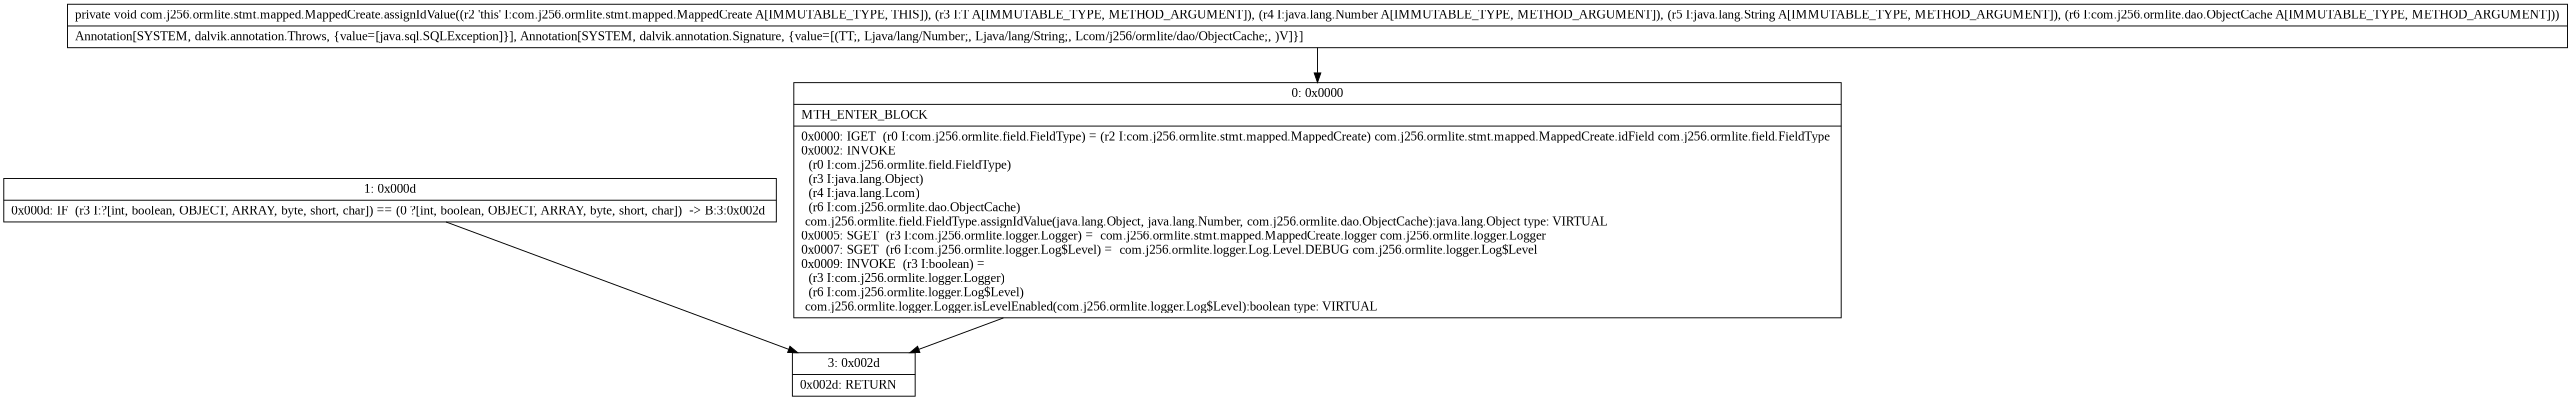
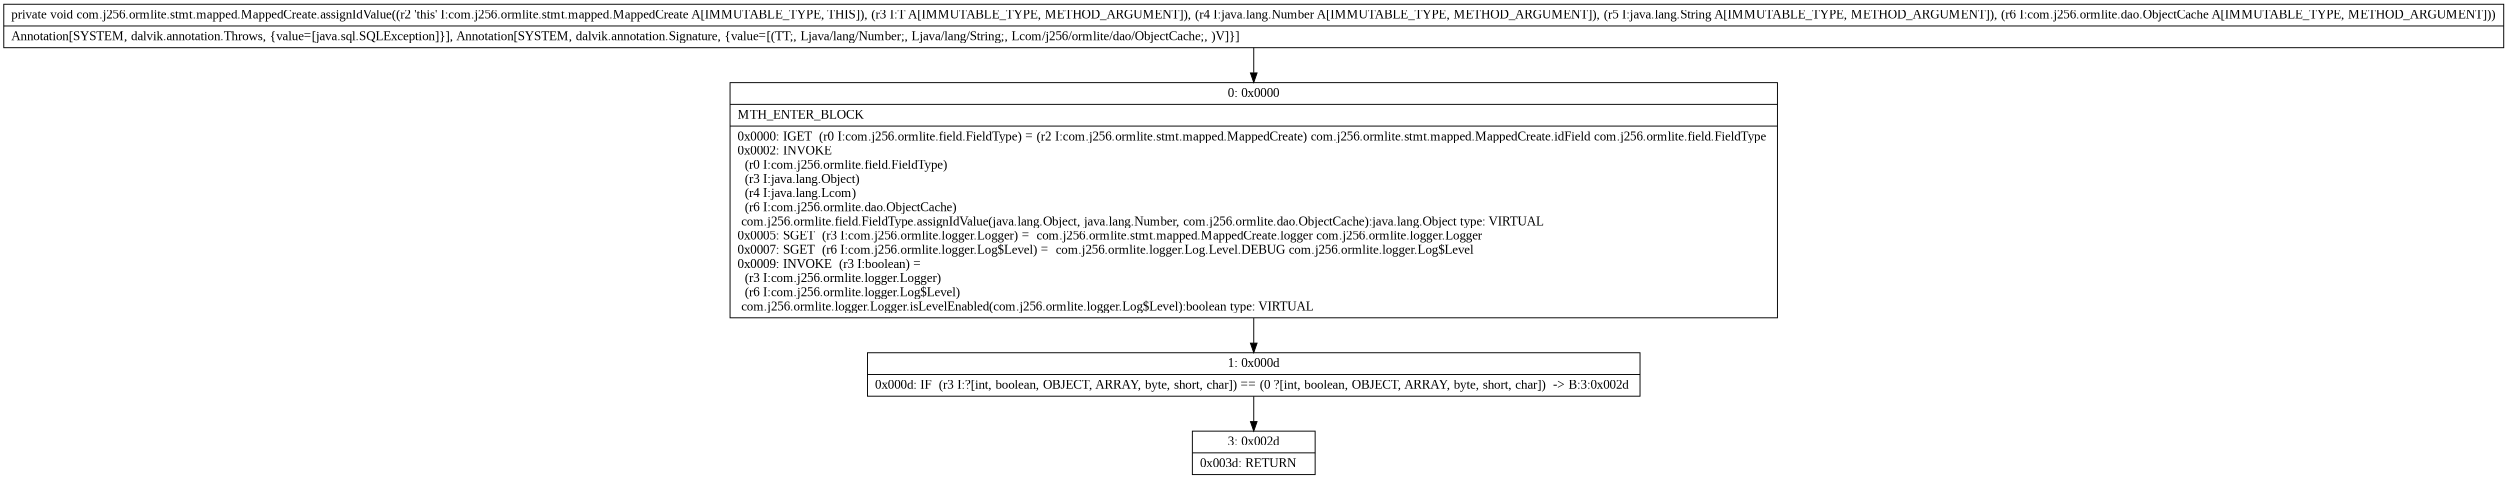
edge "0: 0x0000" -> "3: 0x002d": now "0: 0x0000" -> "1: 0x000d"
node "3: 0x002d": text "0x002d: RETURN" -> "0x003d: RETURN"
